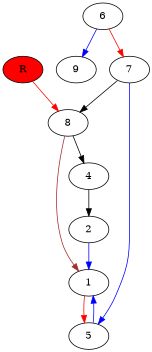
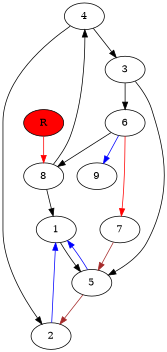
node "3": added
edge "7" -> "8": now "6" -> "8"
edge "8" -> "1": color brown -> black
edge "7" -> "5": color blue -> brown
edge "1" -> "5": color red -> black
edge "5" -> "2": added
